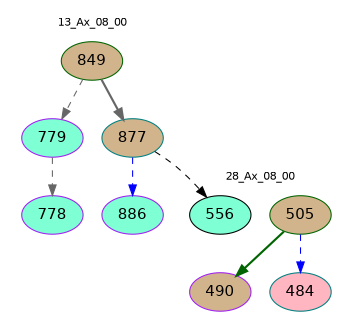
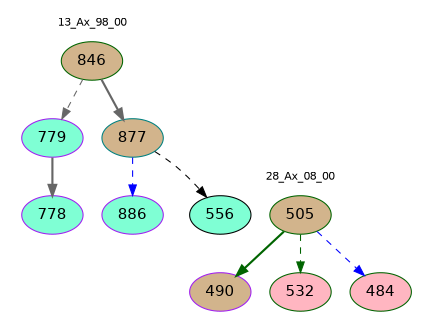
cluster "13_Ax_08_00": label "13_Ax_08_00" -> "13_Ax_98_00"
node "849": label "849" -> "846"
edge "779" -> "778": style dashed -> bold
node "532": added
node "484": color teal -> darkgreen
